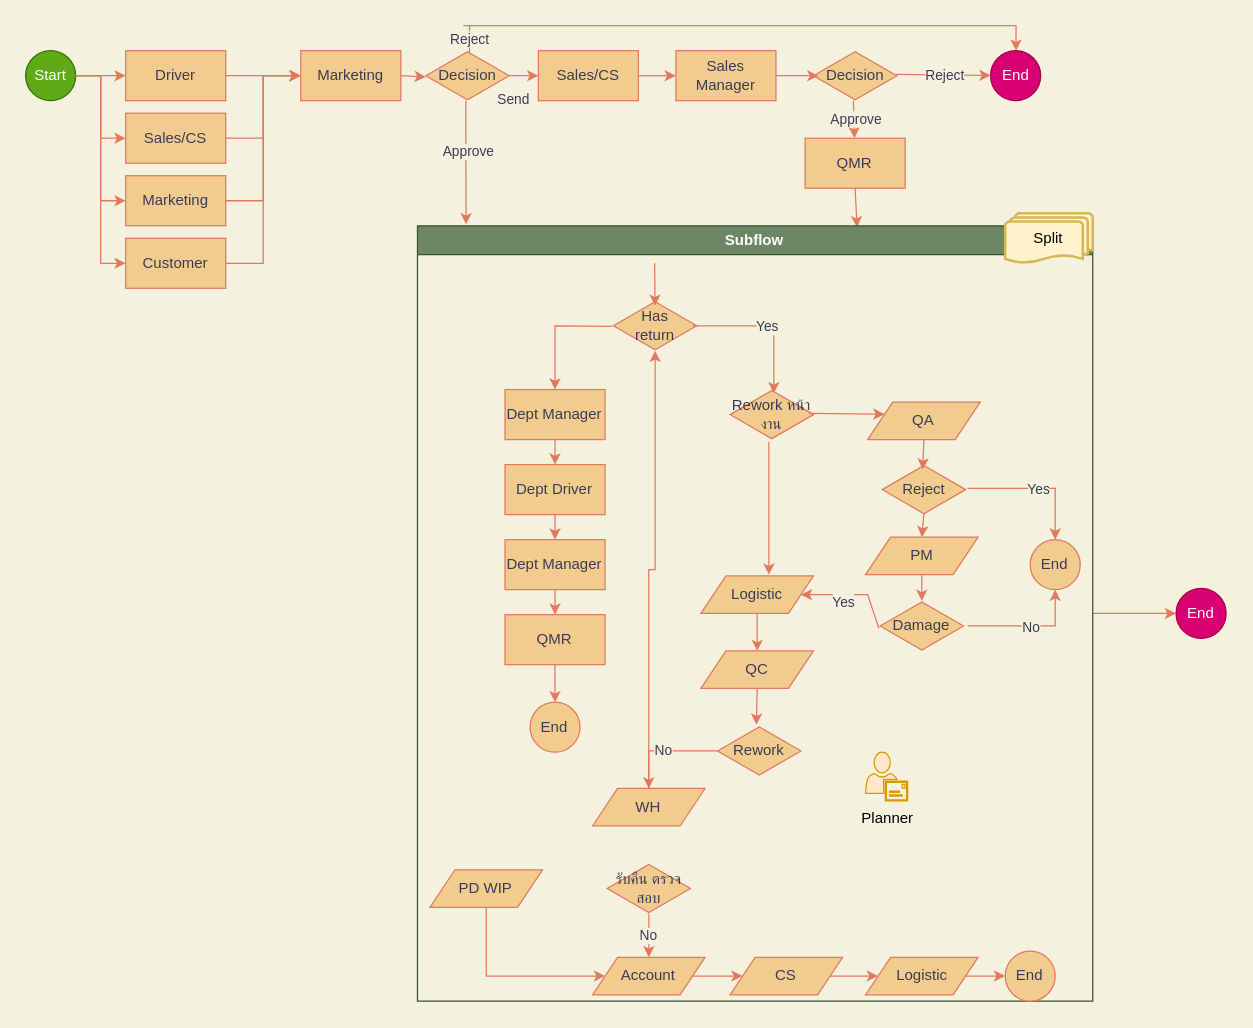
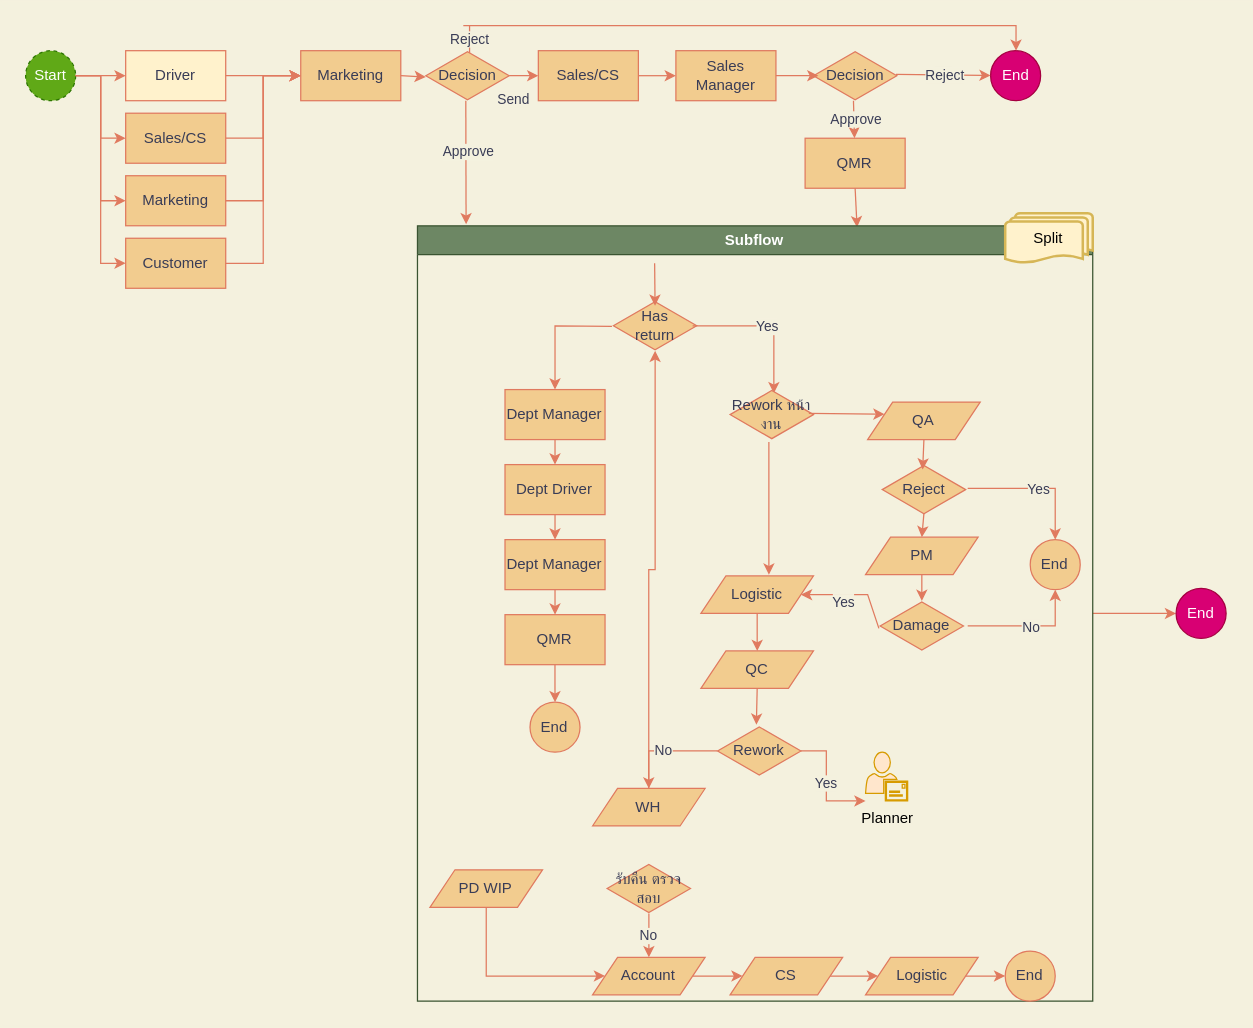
node "Start": style solid -> dashed
node "Driver": fillcolor #f2cc8f -> #fff2cc
edge "Rework" -> "Planner": added, label "Yes"
